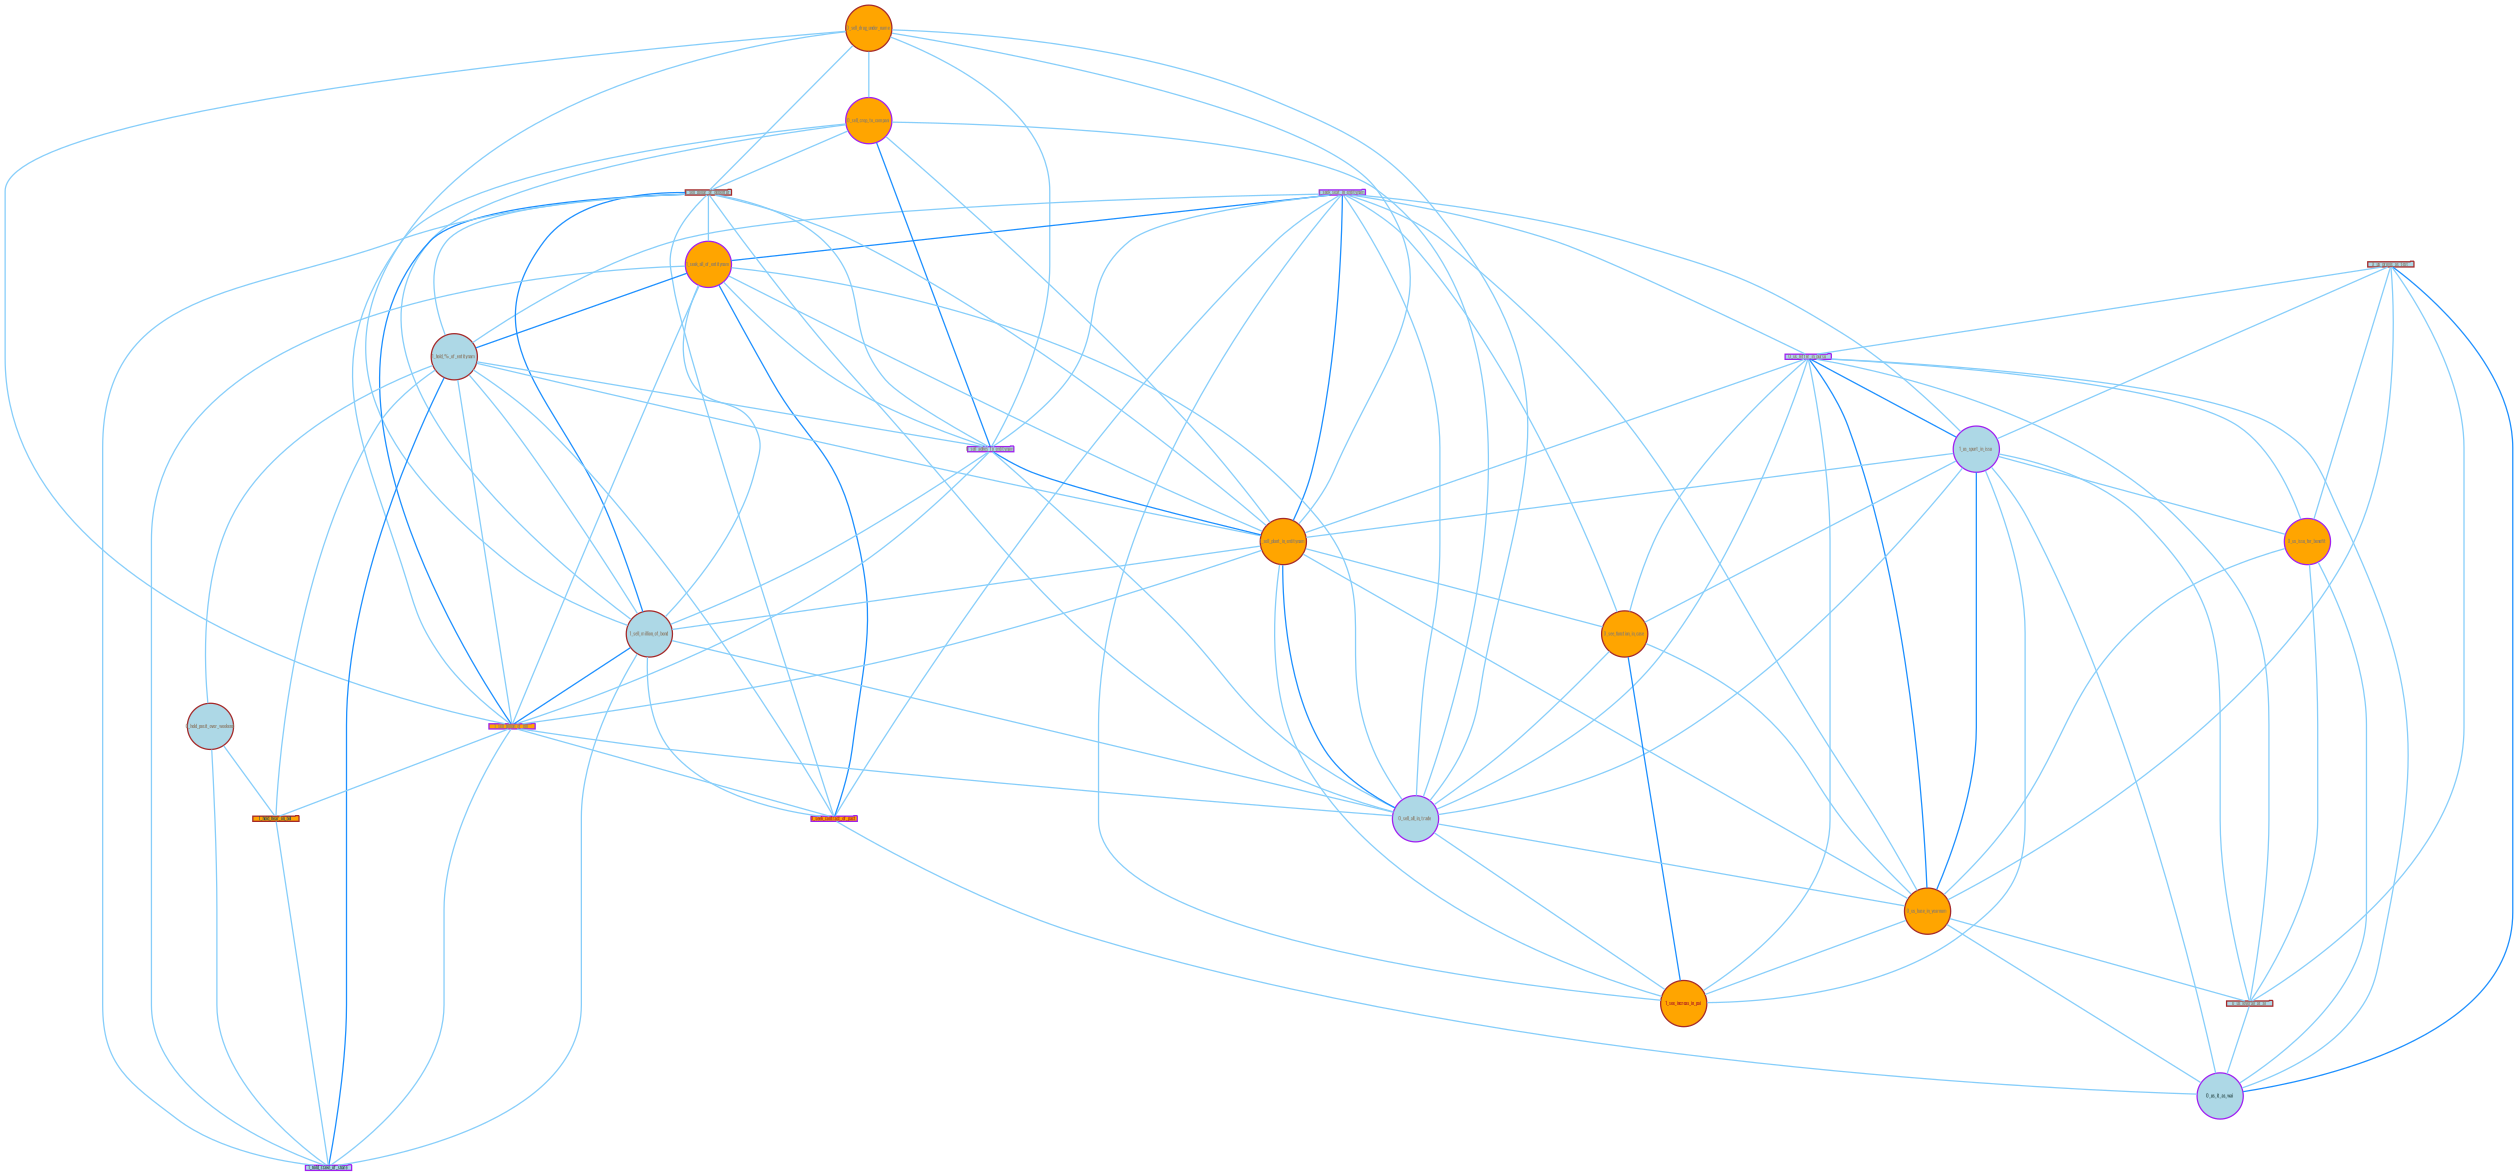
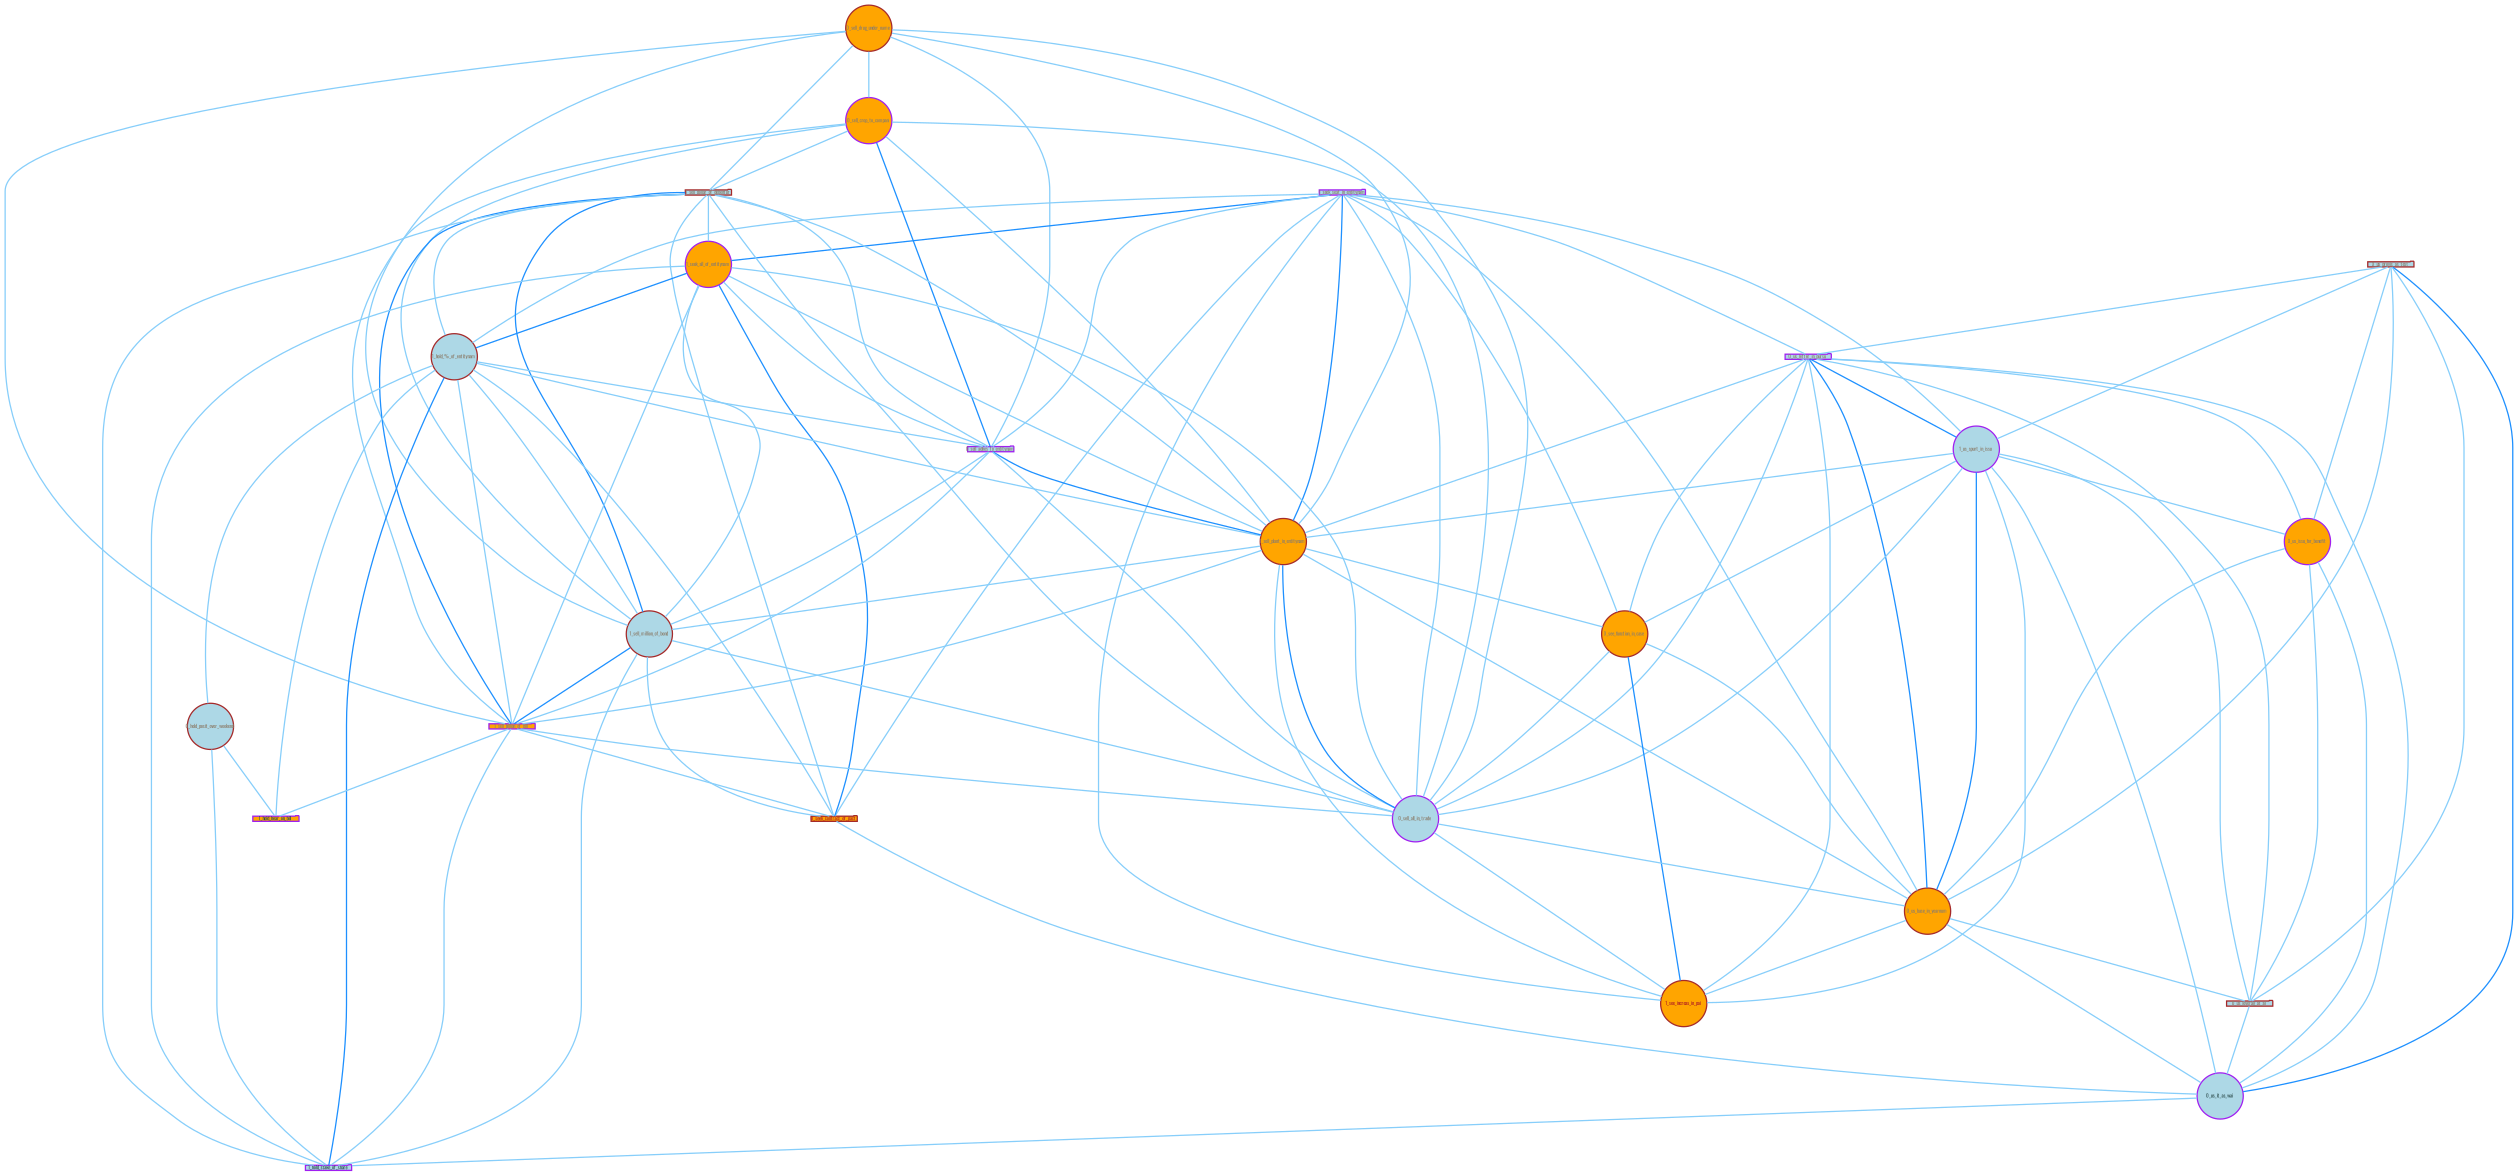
node "1_hold_hear_on_bill": color brown -> purple
node "0_seek_contract_of_pact": color purple -> brown
edge "1_hold_hear_on_bill" -- "1_hold_stake_of_share": now "0_us_it_as_wai" -- "1_hold_stake_of_share"
